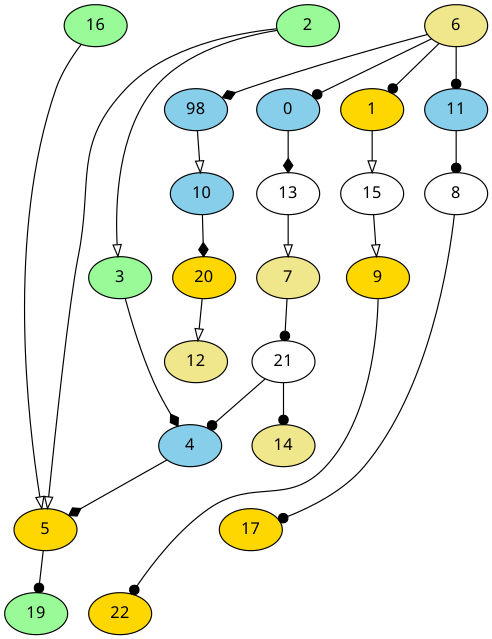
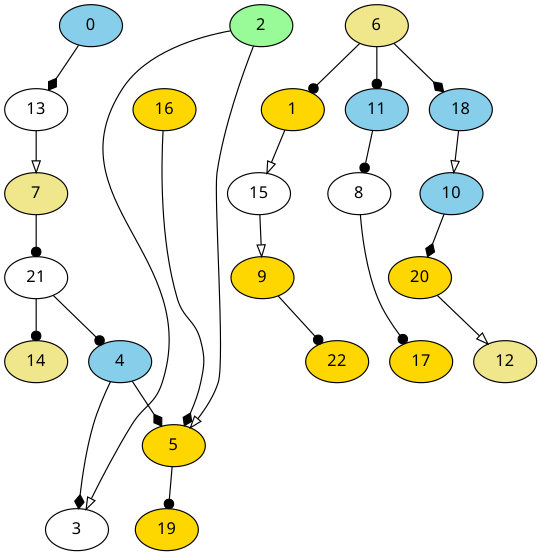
node "16": fillcolor palegreen -> gold
edge "6" -> "0": removed
node "98": label "98" -> "18"
edge "16" -> "5": arrowhead onormal -> diamond
node "3": fillcolor palegreen -> white
edge "3" -> "4": reversed
node "19": fillcolor palegreen -> gold
